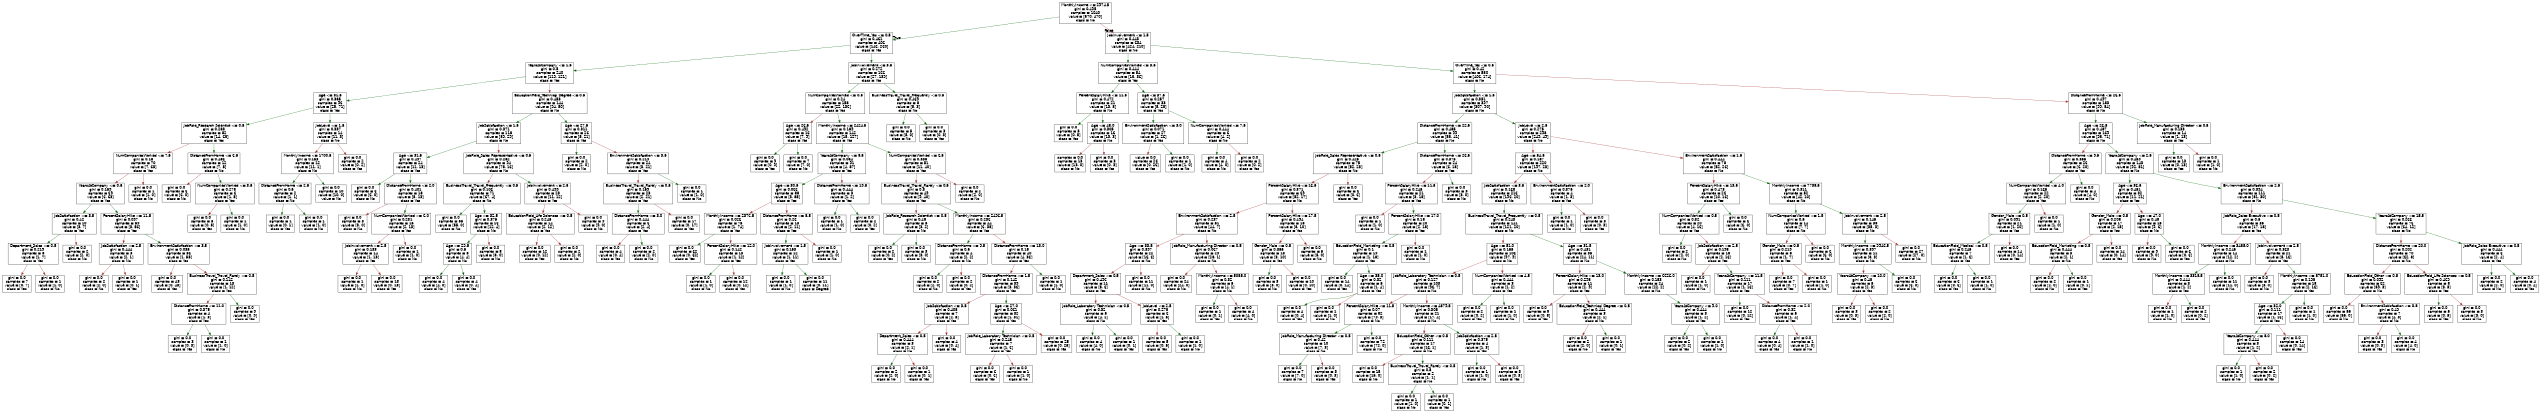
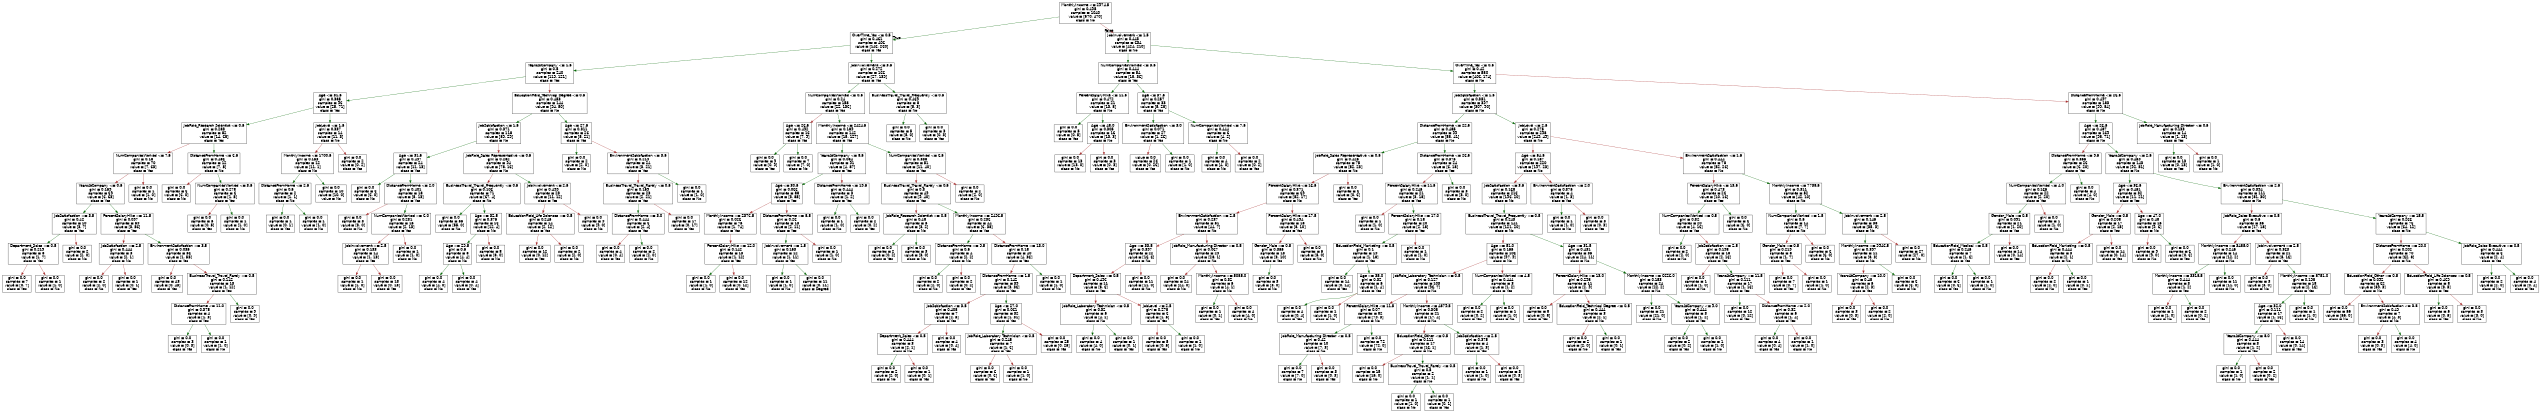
node "samples = 0.0 samples = 13 value = [13, 0] class = No": label "samples = 0.0 samples = 13 value = [13, 0] class = No" -> "gini = 0.0 samples = 13 value = [13, 0] class = No"
node "gini = 0.0 samples = 62 value = [0, 62] class = Yes": removed
node "gini = 0.0 samples = 10 value = [0, 10] class = Yes": removed
node "gini = 0.0 samples = 21 value = [21, 0] class = No": added
